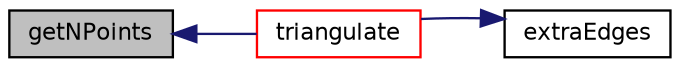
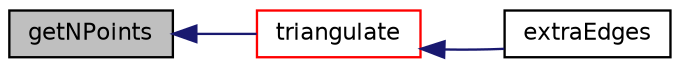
edge "triangulate" -> "extraEdges": reversed
